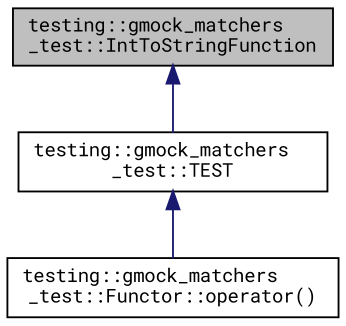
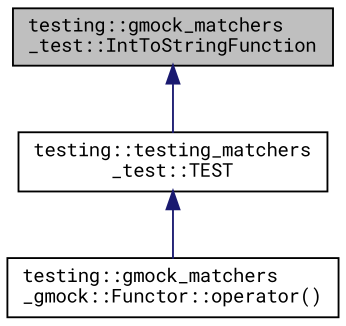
node "testing::gmock_matchers _test::TEST": label "testing::gmock_matchers _test::TEST" -> "testing::testing_matchers _test::TEST"
node "testing::gmock_matchers _test::Functor::operator()": label "testing::gmock_matchers _test::Functor::operator()" -> "testing::gmock_matchers _gmock::Functor::operator()"
